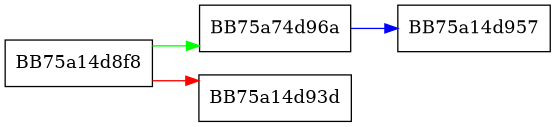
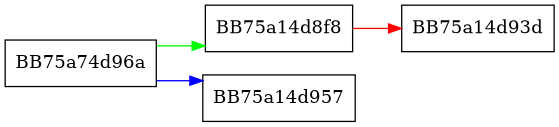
edge "BB75a14d8f8" -> "BB75a74d96a": reversed
